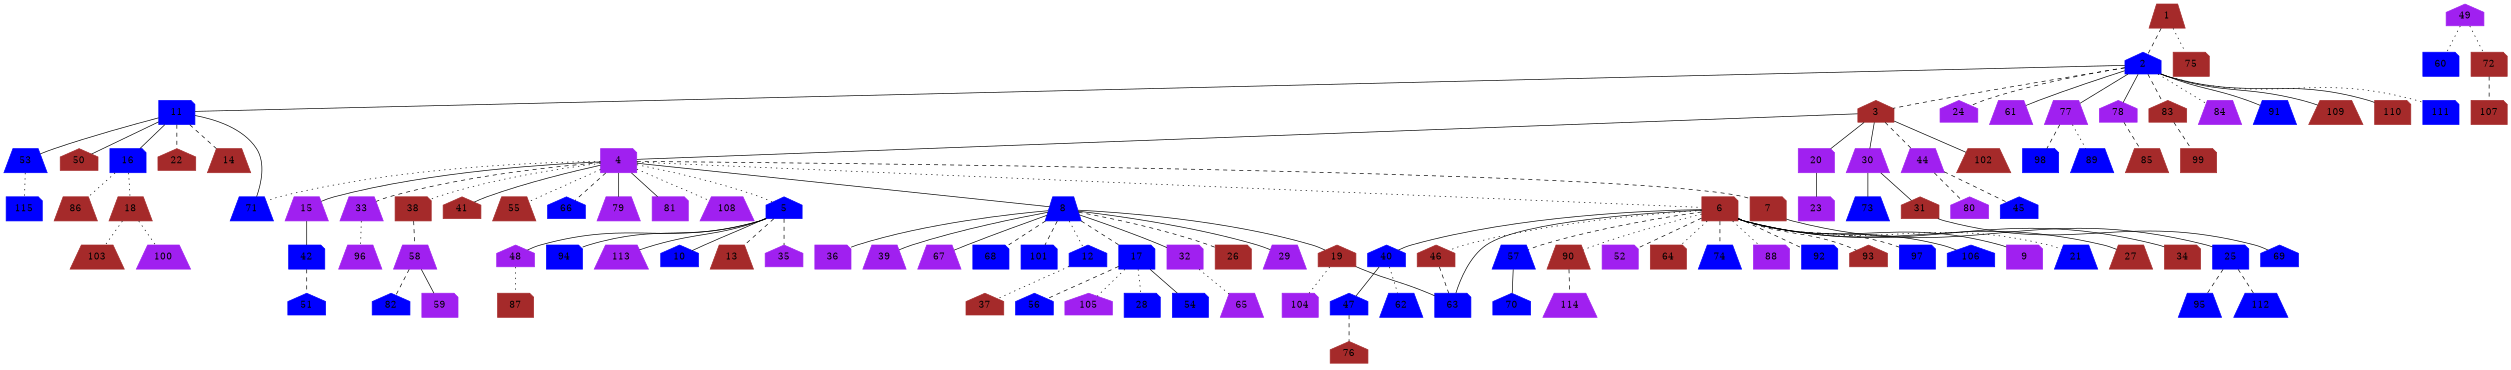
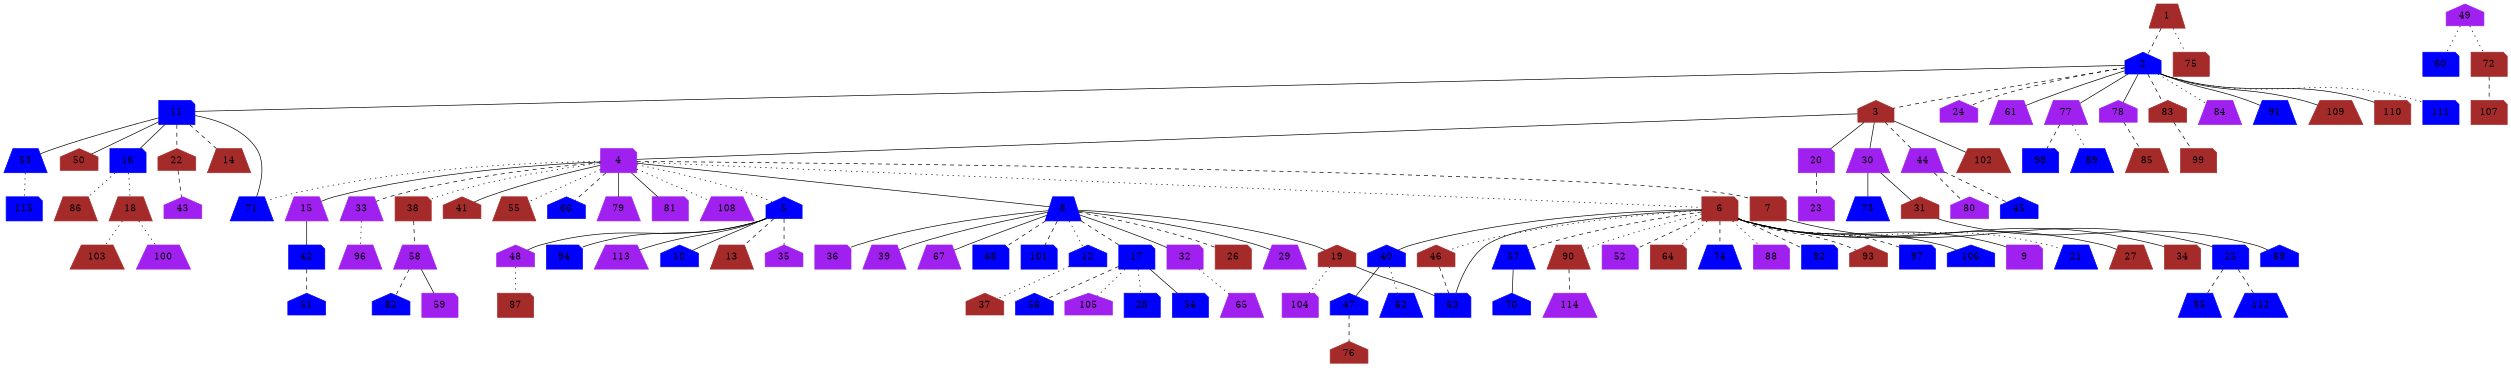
edge "20" -- "23": style solid -> dashed
node "43": added
